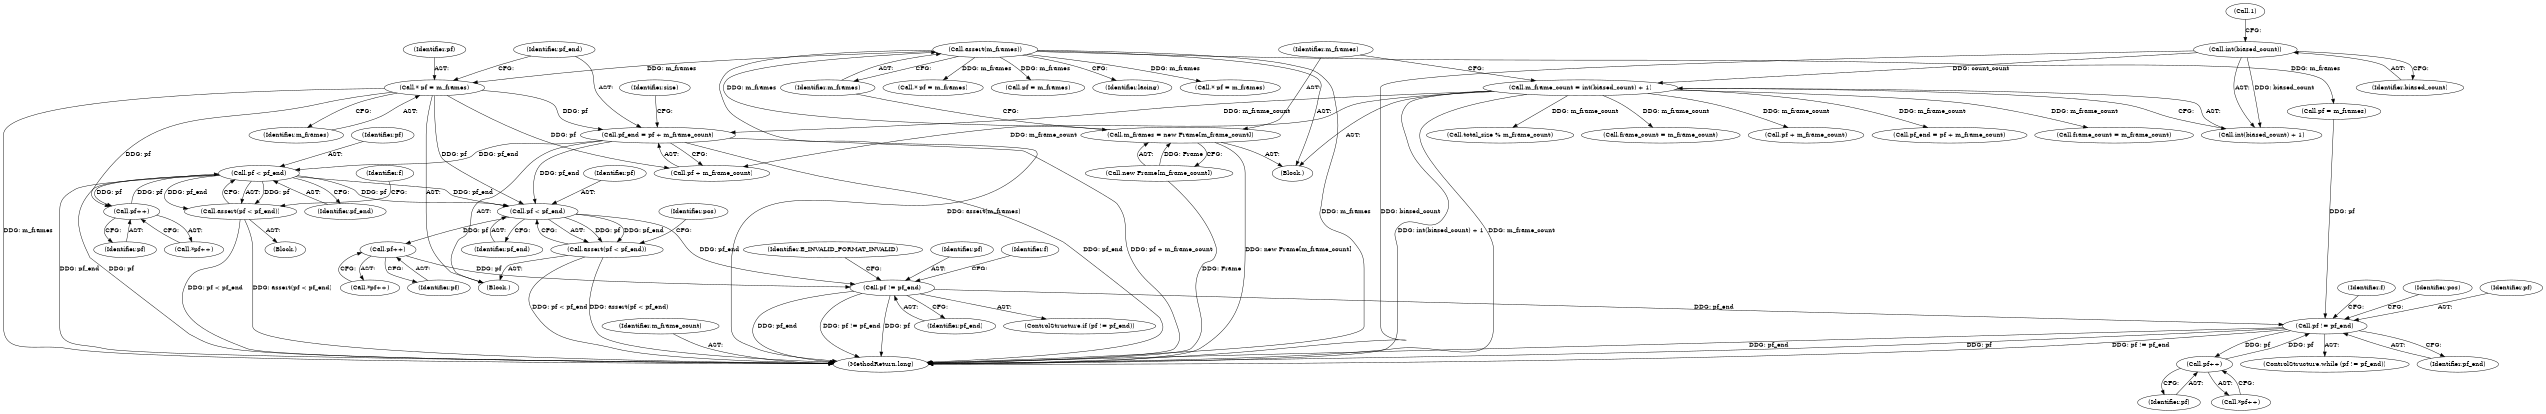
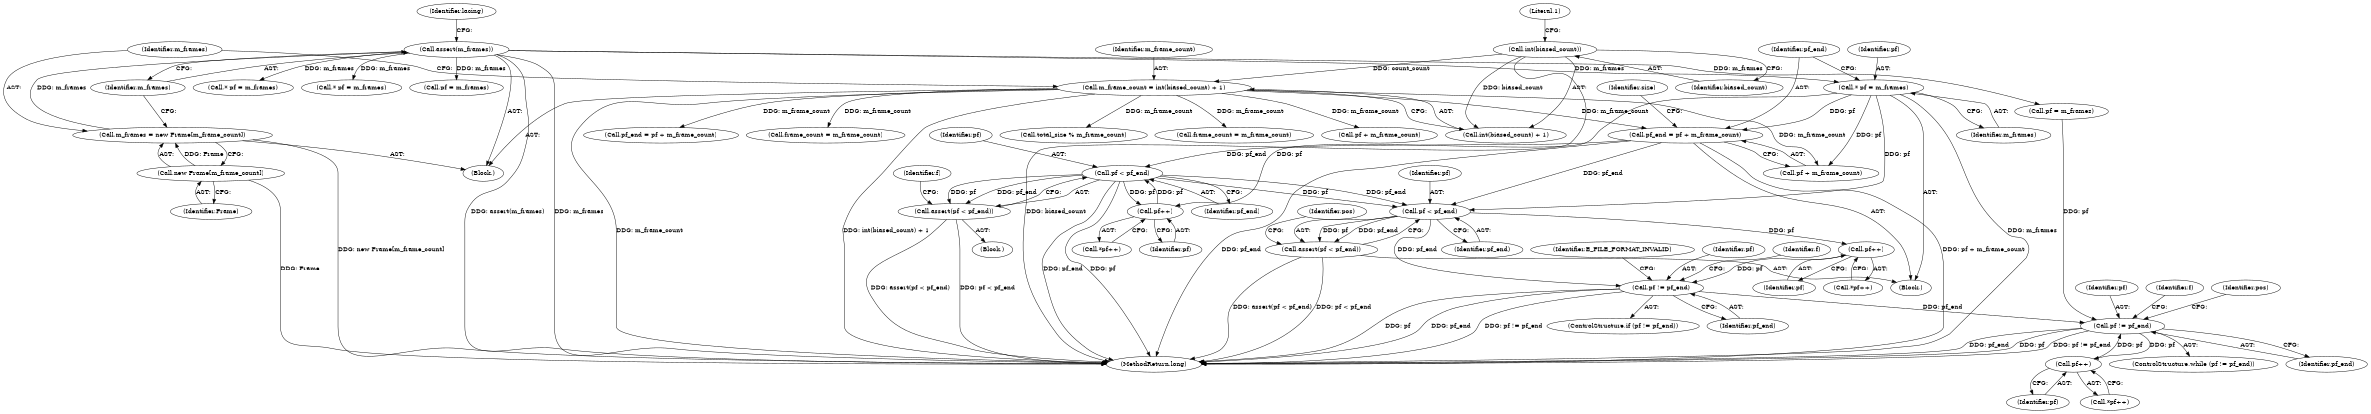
node "(Call,1)": label "(Call,1)" -> "(Literal,1)"
edge "(Call,assert(m_frames))" -> "(Identifier,lacing)": reversed
node "(Identifier,Frame)": added
node "(Identifier,E_INVALID_FORMAT_INVALID)": label "(Identifier,E_INVALID_FORMAT_INVALID)" -> "(Identifier,E_FILE_FORMAT_INVALID)"
edge "(Identifier,m_frame_count)" -> "(MethodReturn,long)": now "(Identifier,m_frame_count)" -> "(Call,m_frame_count = int(biased_count) + 1)"
